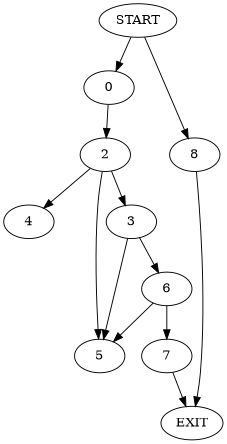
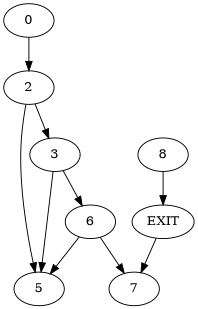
node "START": removed
node "4": removed
edge "7" -> "EXIT": reversed
